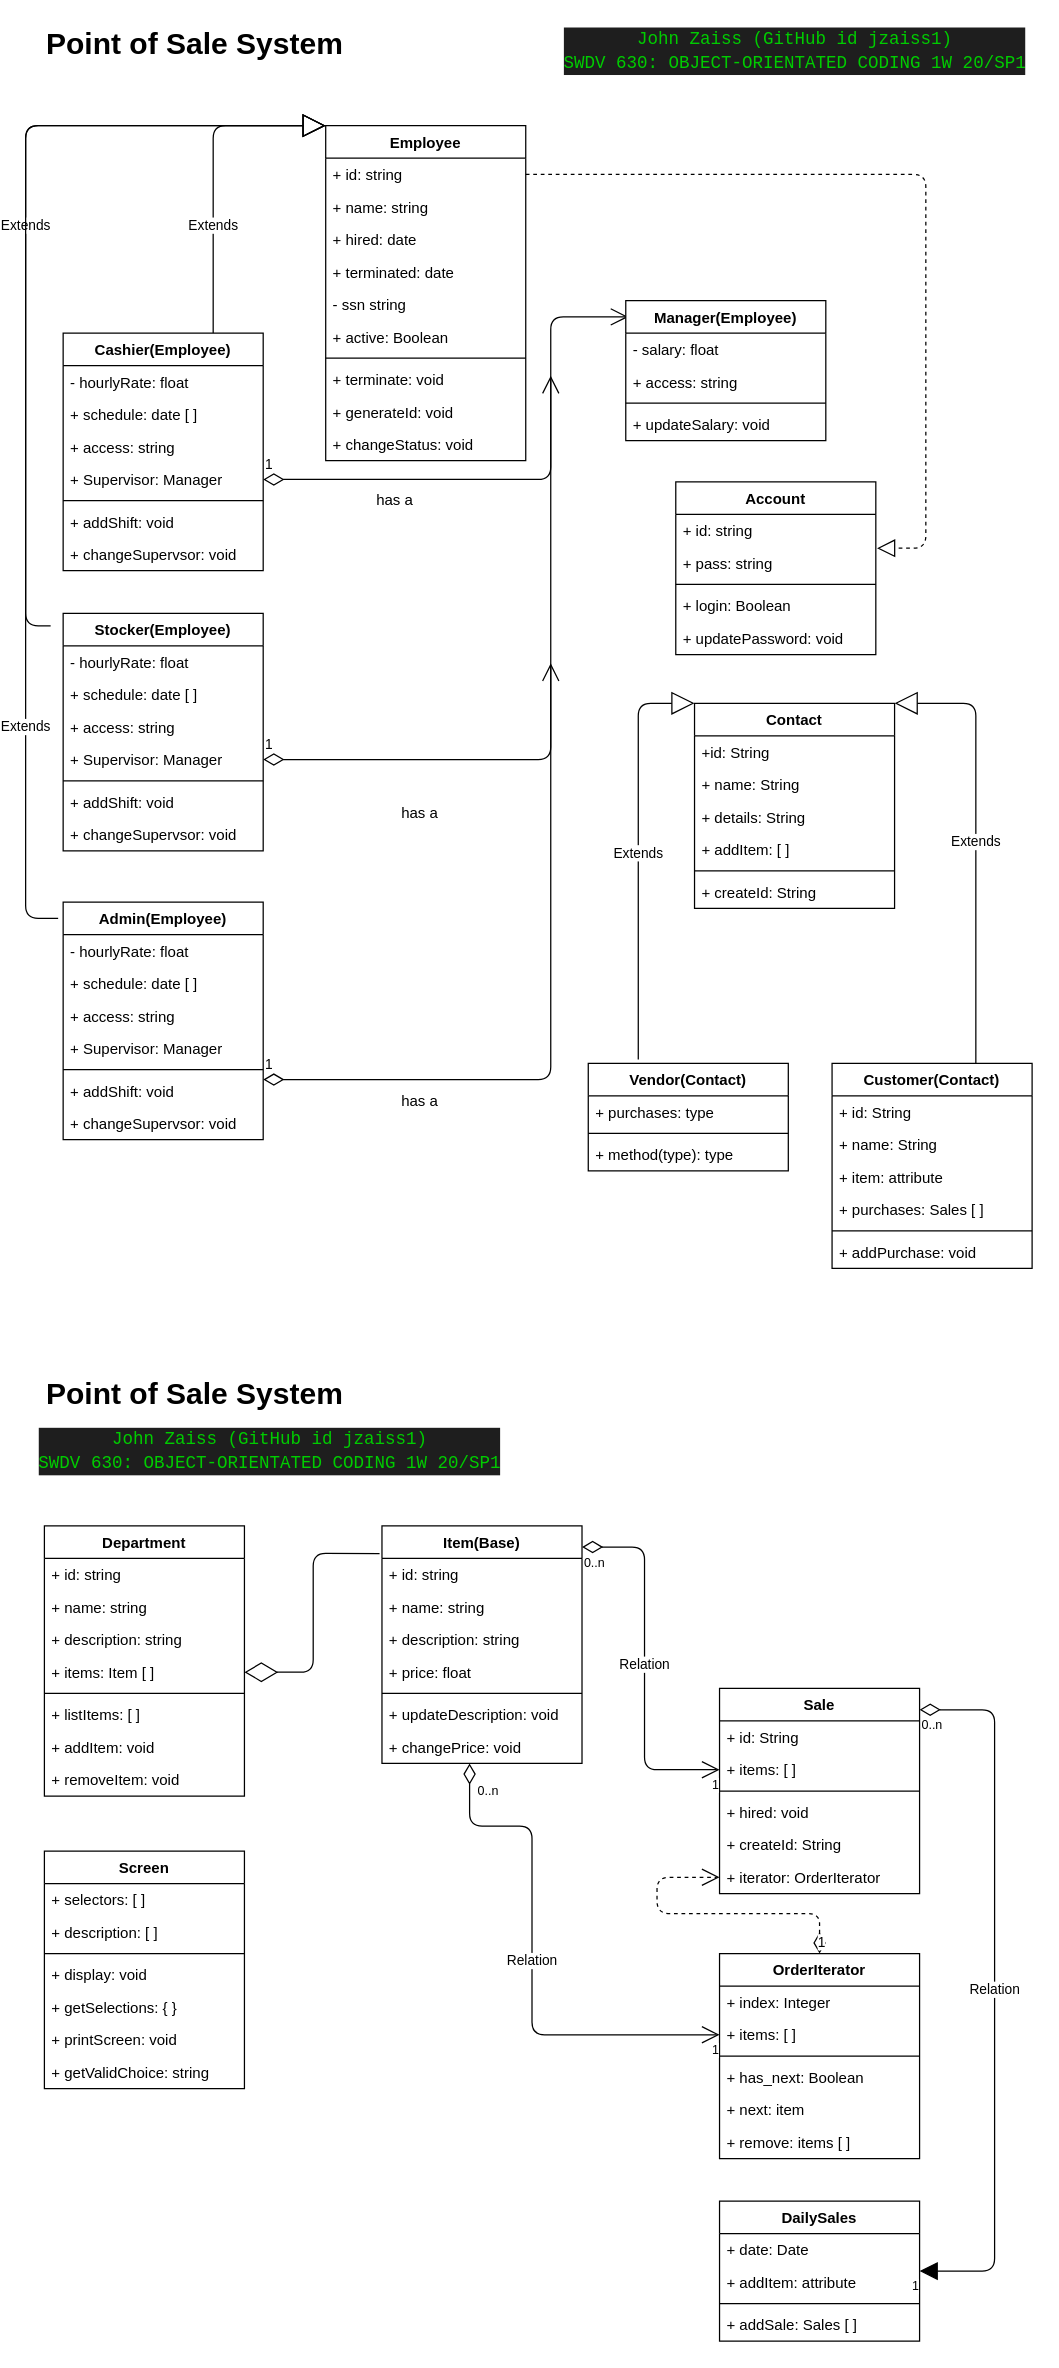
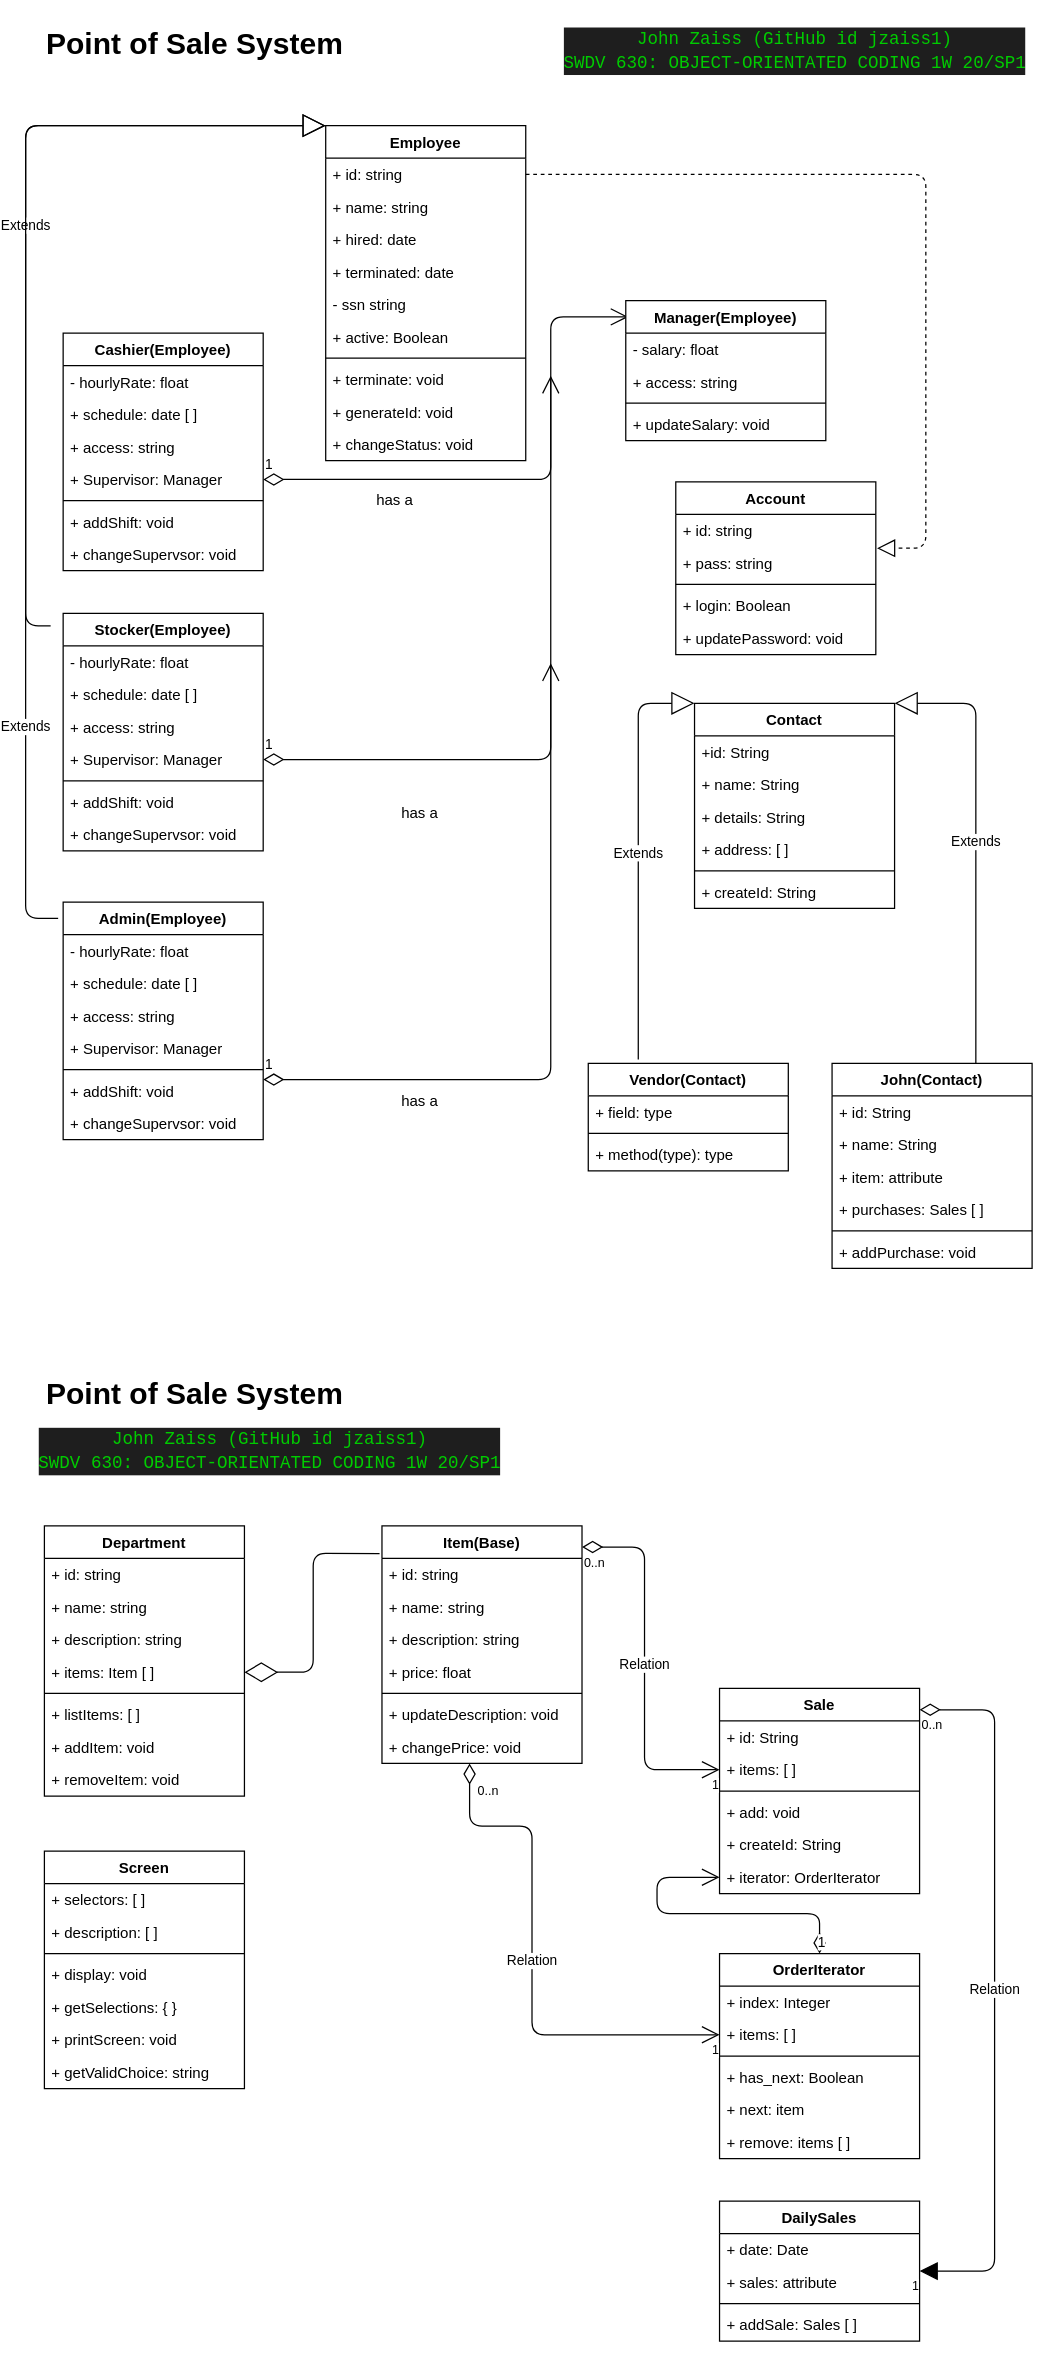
edge "Cashier(Employee)" -> "Employee": removed, label "Extends"
node "+ addItem: [ ]": label "+ addItem: [ ]" -> "+ address: [ ]"
node "Customer(Contact)": label "Customer(Contact)" -> "John(Contact)"
node "+ purchases: type": label "+ purchases: type" -> "+ field: type"
node "+ hired: void": label "+ hired: void" -> "+ add: void"
edge "+ iterator: OrderIterator" -- "OrderIterator": style dashed -> solid
node "+ addItem: attribute": label "+ addItem: attribute" -> "+ sales: attribute"
